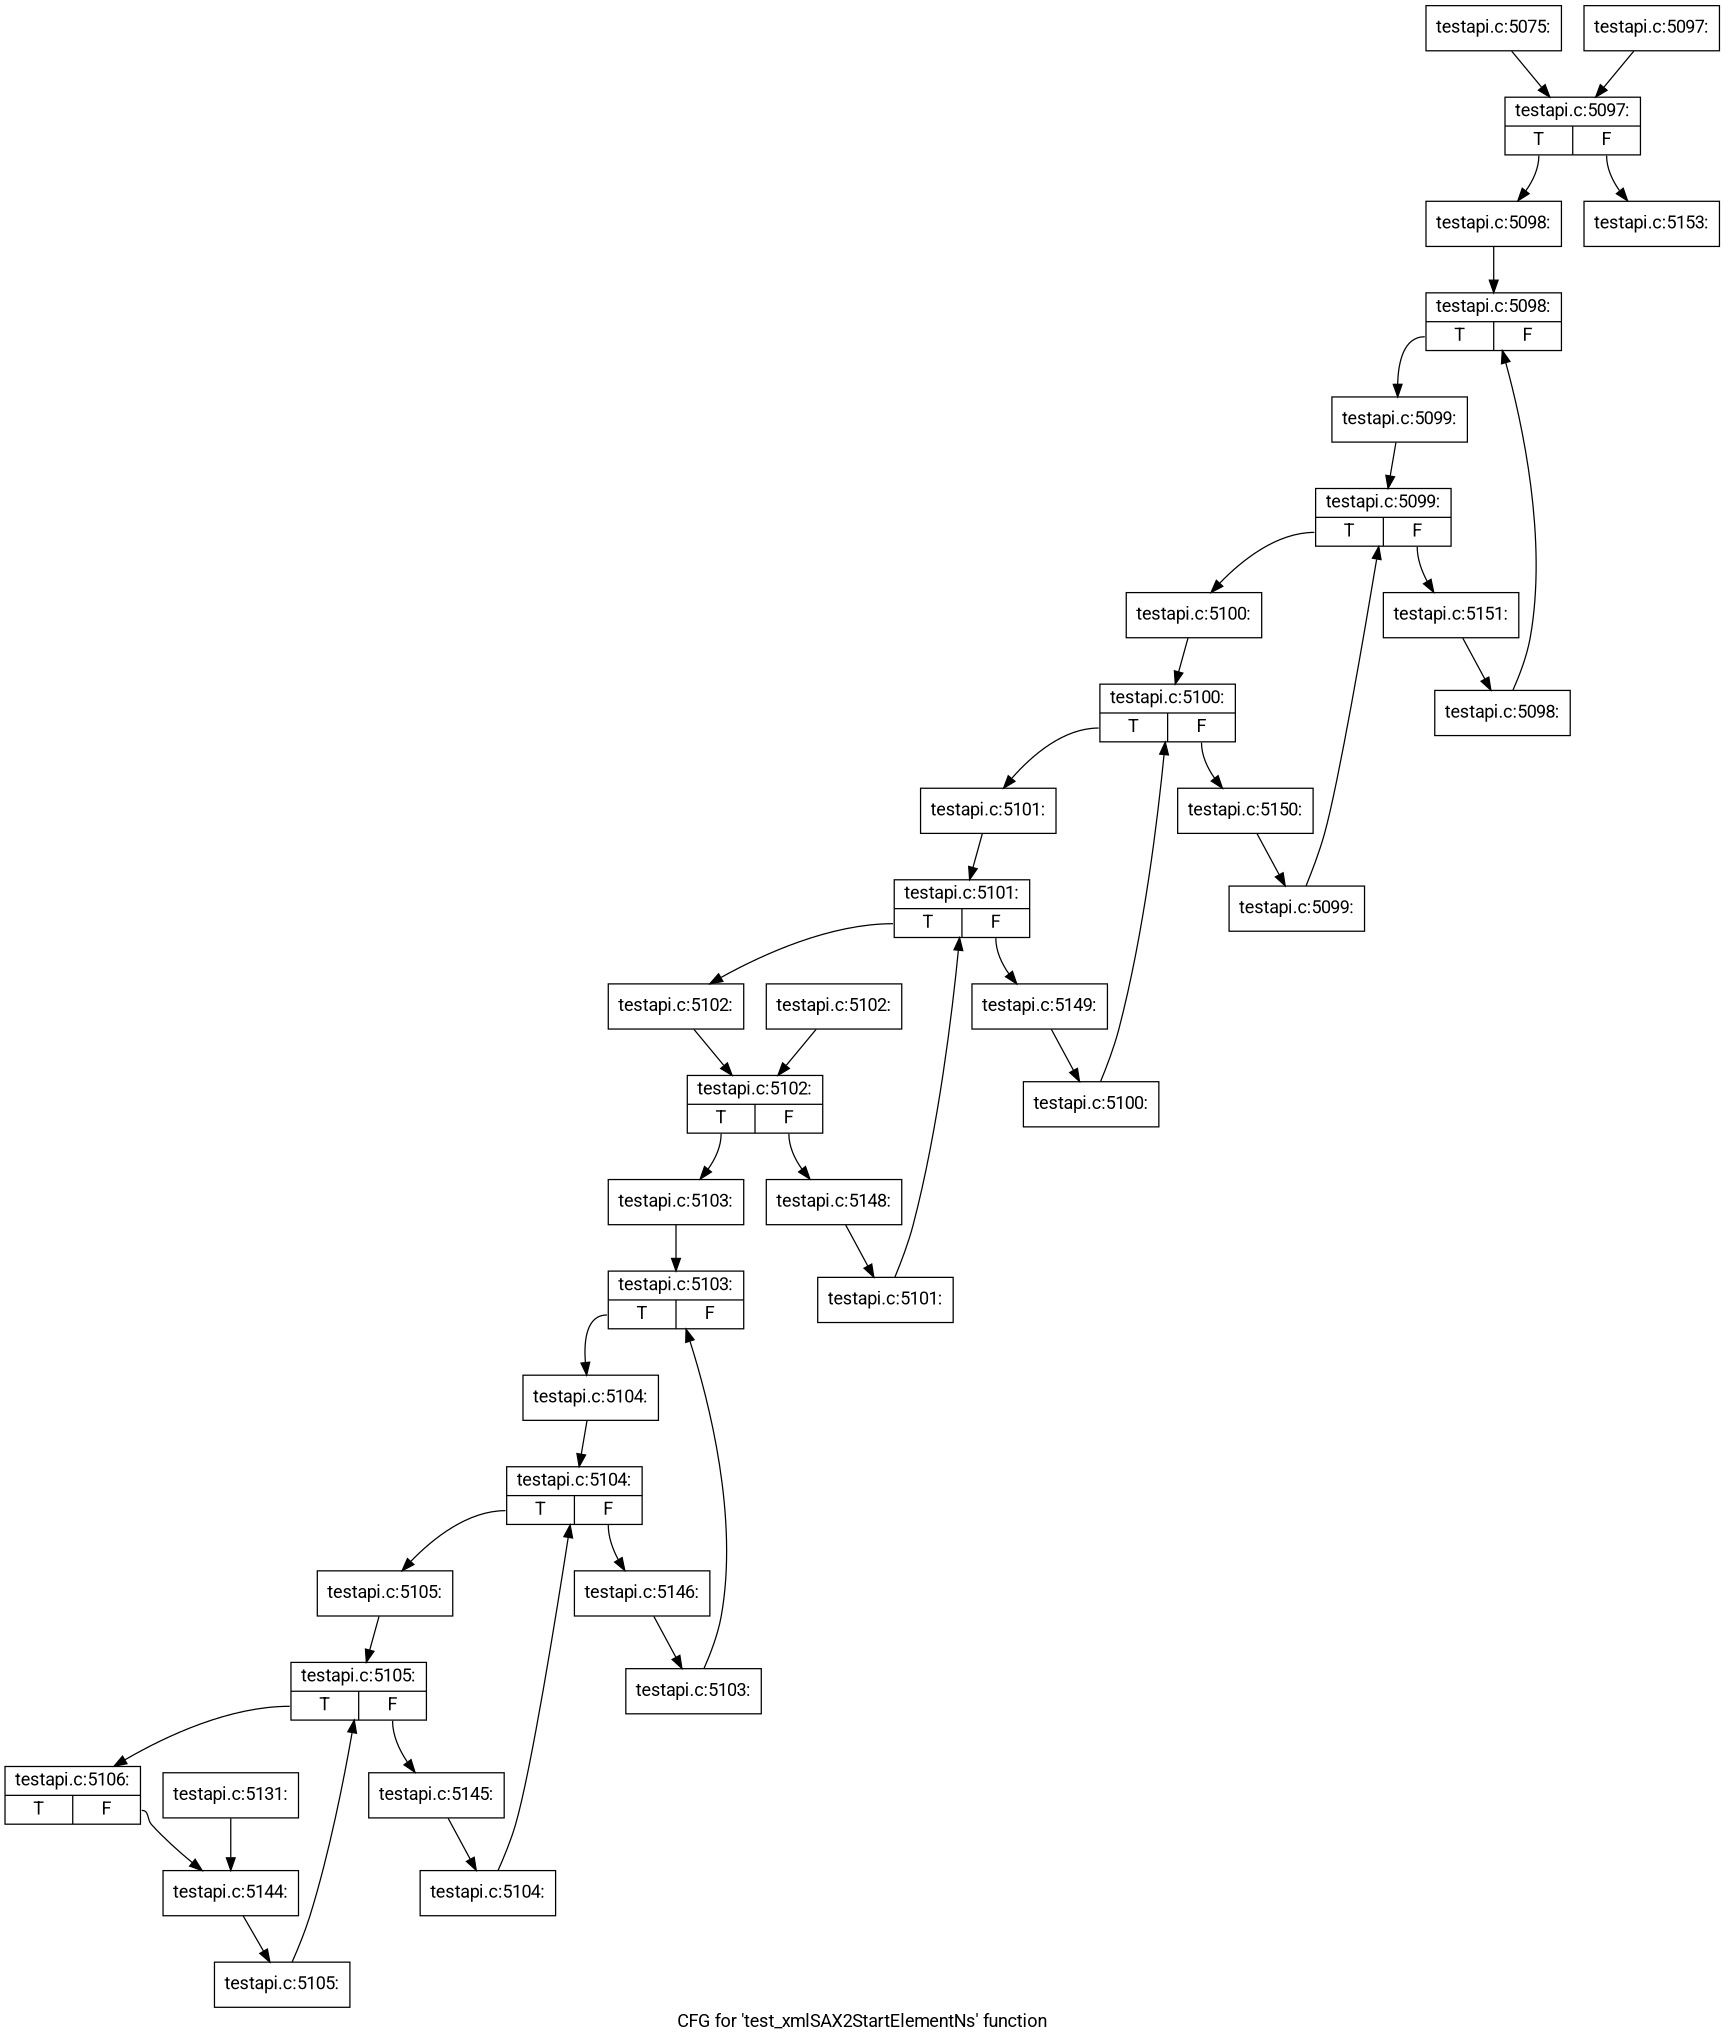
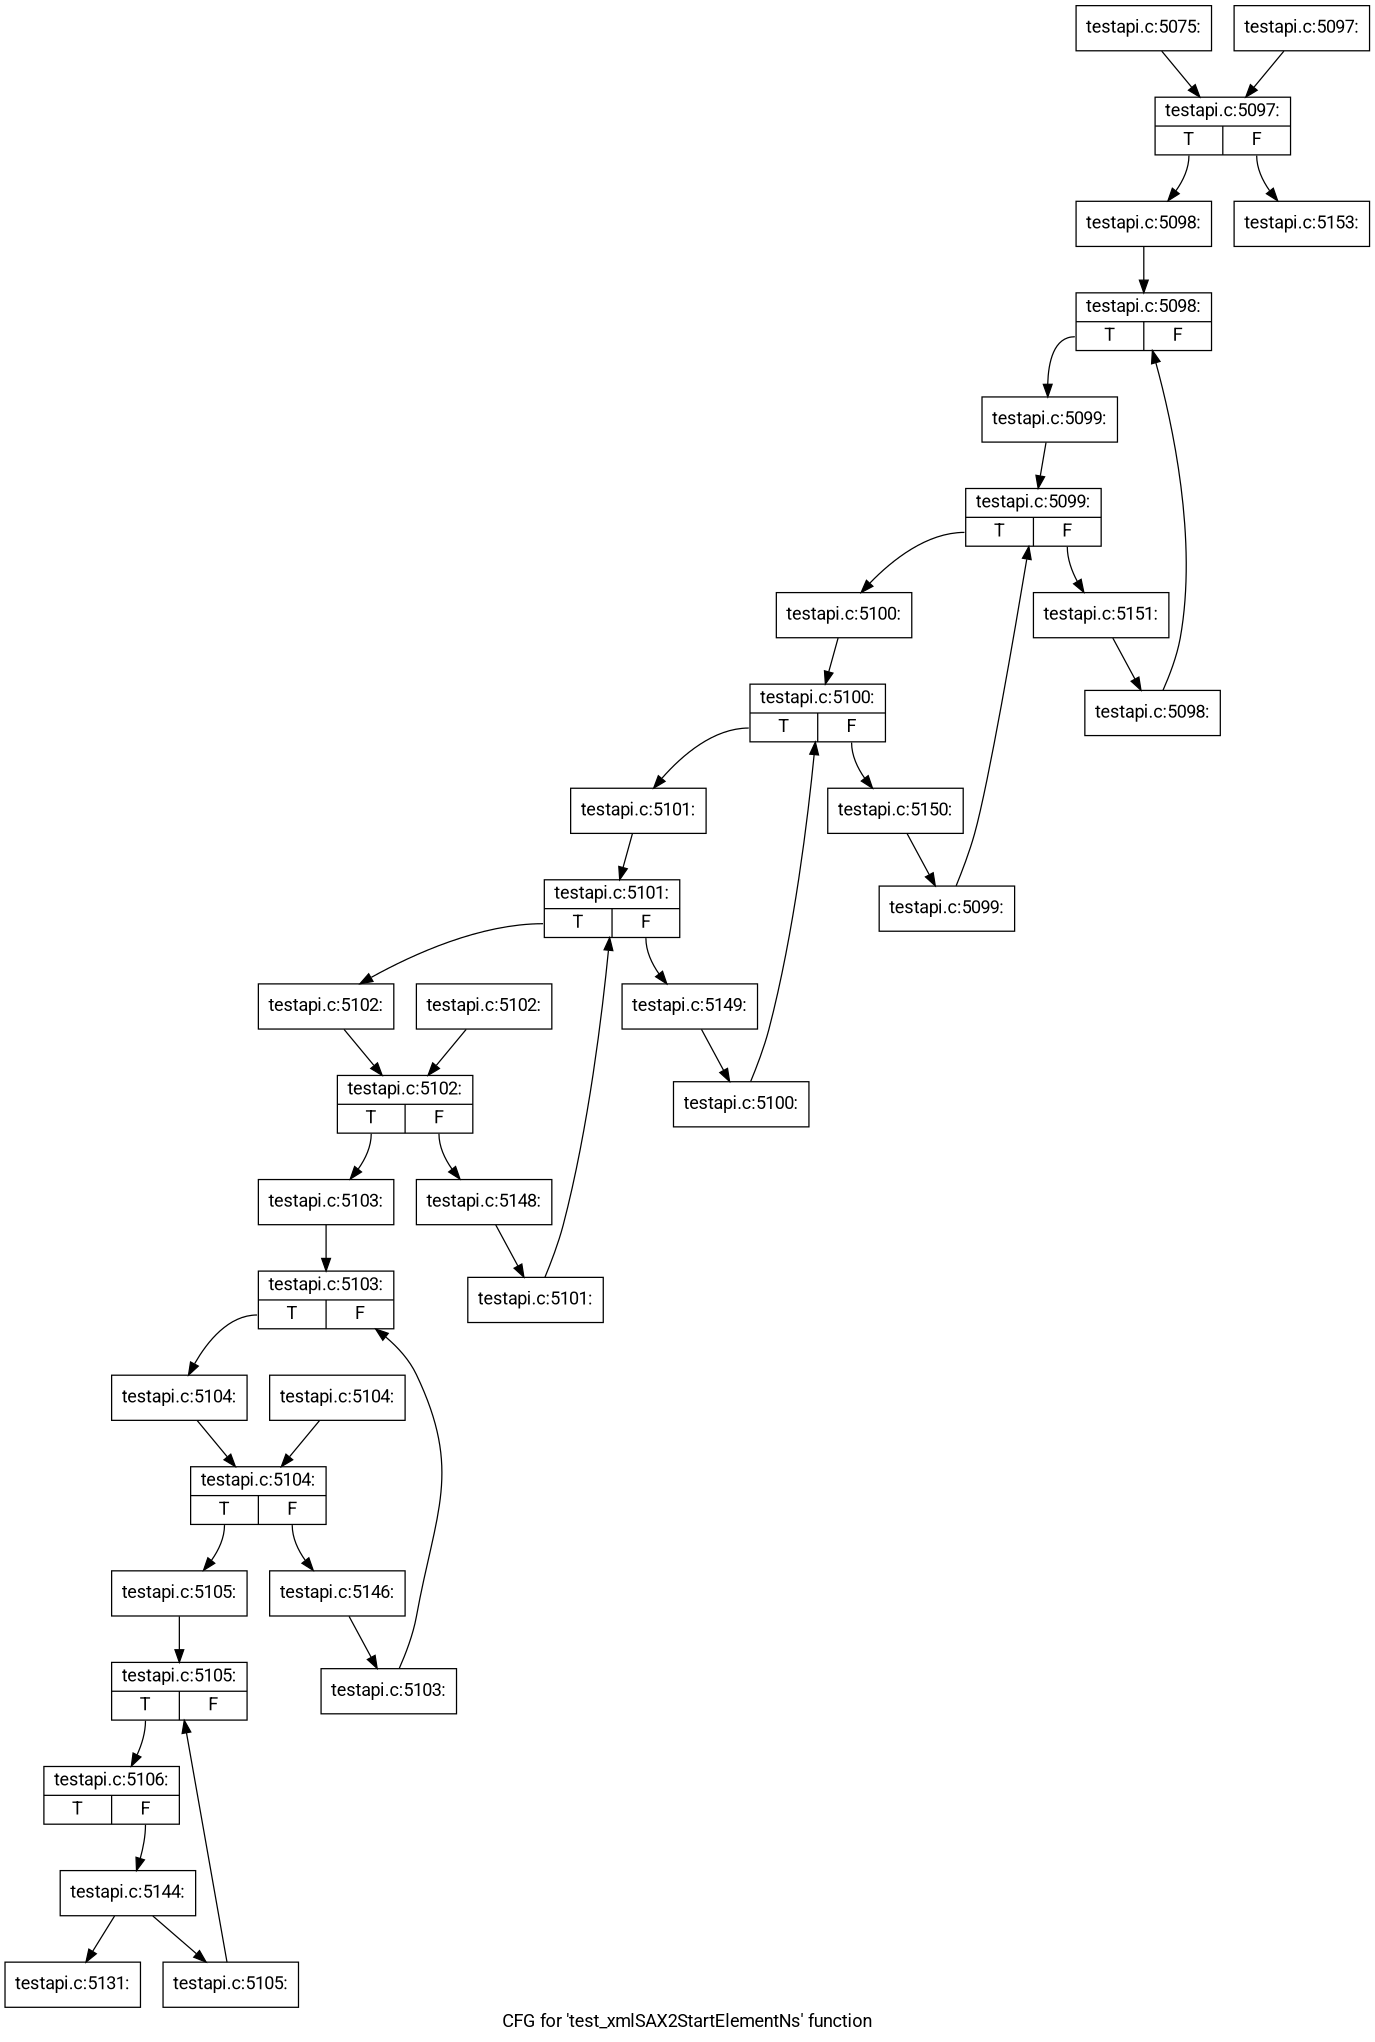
node "testapi.c:5145:": removed
edge "testapi.c:5131:" -> "testapi.c:5144:": reversed
